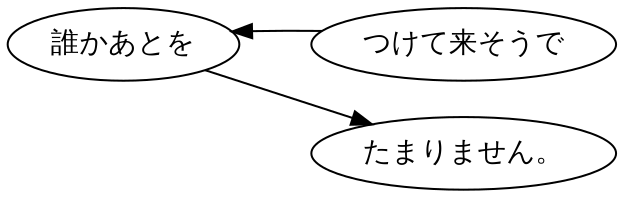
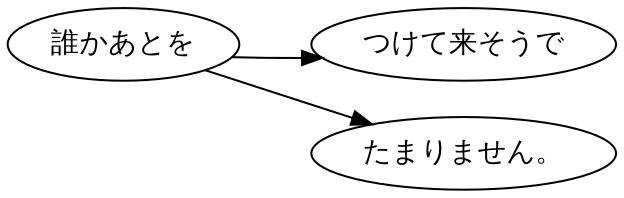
edge "つけて来そうで" -> "誰かあとを": reversed
